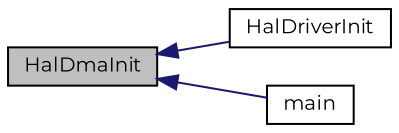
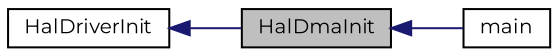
edge "HalDriverInit" -> "HalDmaInit": reversed
